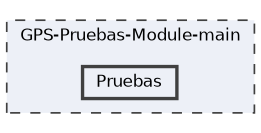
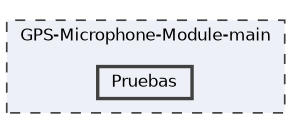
cluster "GPS-Pruebas-Module-main": label "GPS-Pruebas-Module-main" -> "GPS-Microphone-Module-main"
